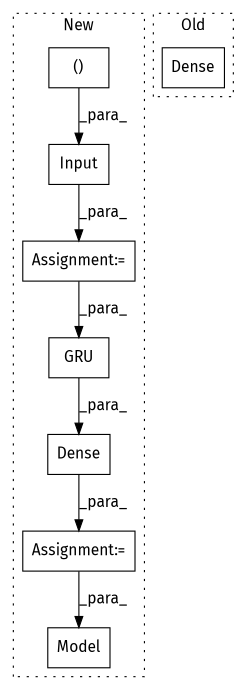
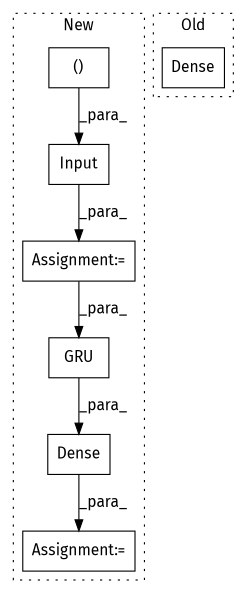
node "Model": removed
